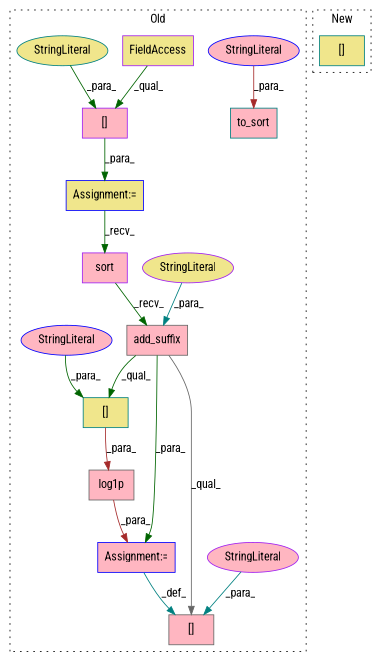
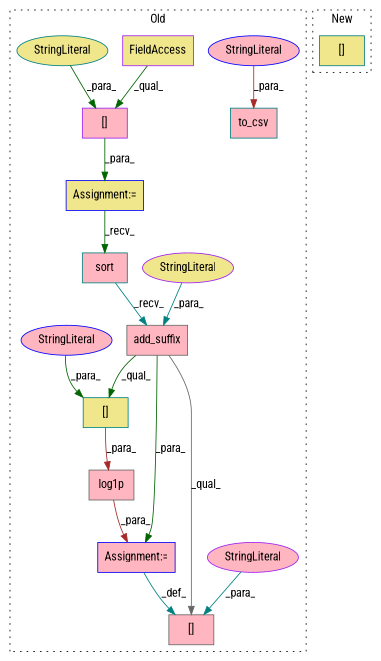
node "to_sort": label "to_sort" -> "to_csv"
node "sort": color purple -> teal
edge "sort" -> "add_suffix": color darkgreen -> teal
